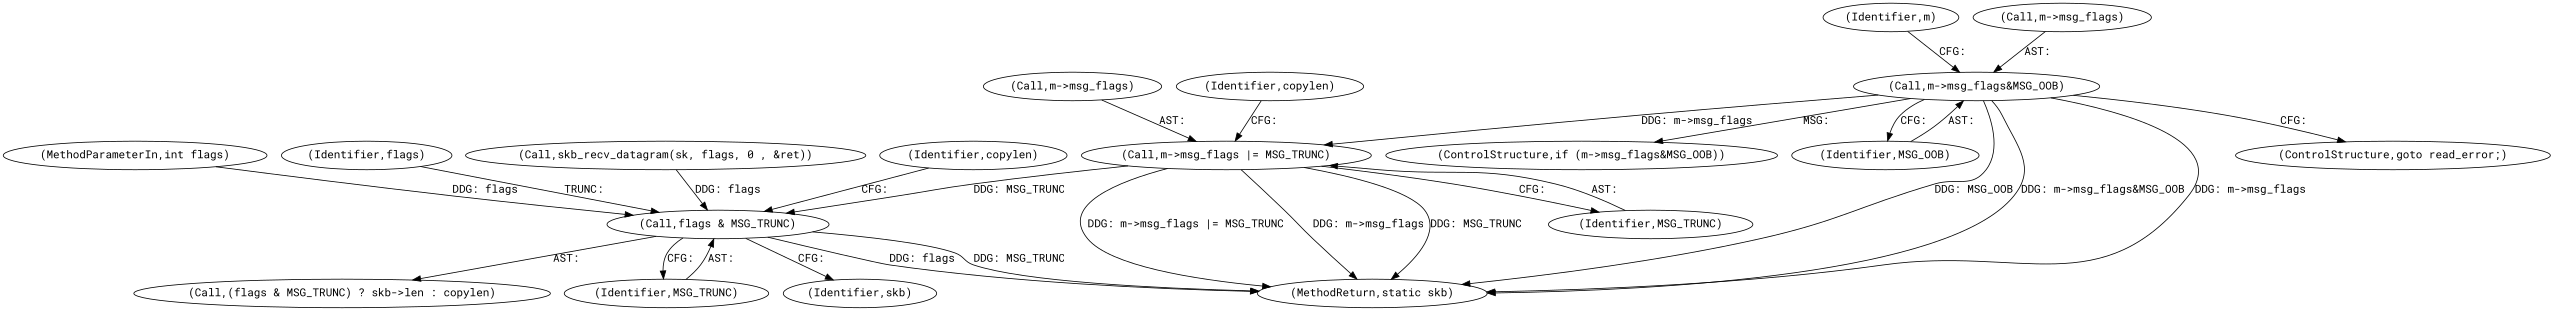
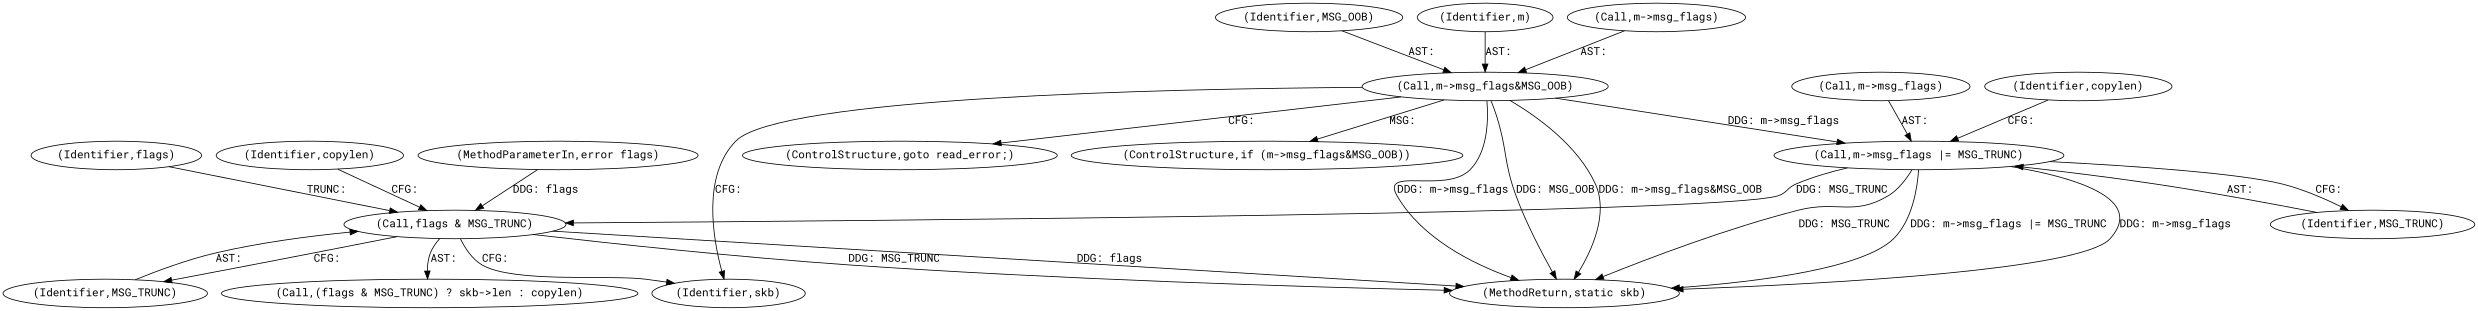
edge "(Identifier,m)" -> "(Call,m->msg_flags&MSG_OOB)": label "CFG: " -> "AST: "
edge "(Call,m->msg_flags&MSG_OOB)" -> "(Identifier,MSG_OOB)": now "(Call,m->msg_flags&MSG_OOB)" -> "(Identifier,skb)"
node "(MethodParameterIn,int flags)": label "(MethodParameterIn,int flags)" -> "(MethodParameterIn,error flags)"
node "(Call,skb_recv_datagram(sk, flags, 0 , &ret))": removed
